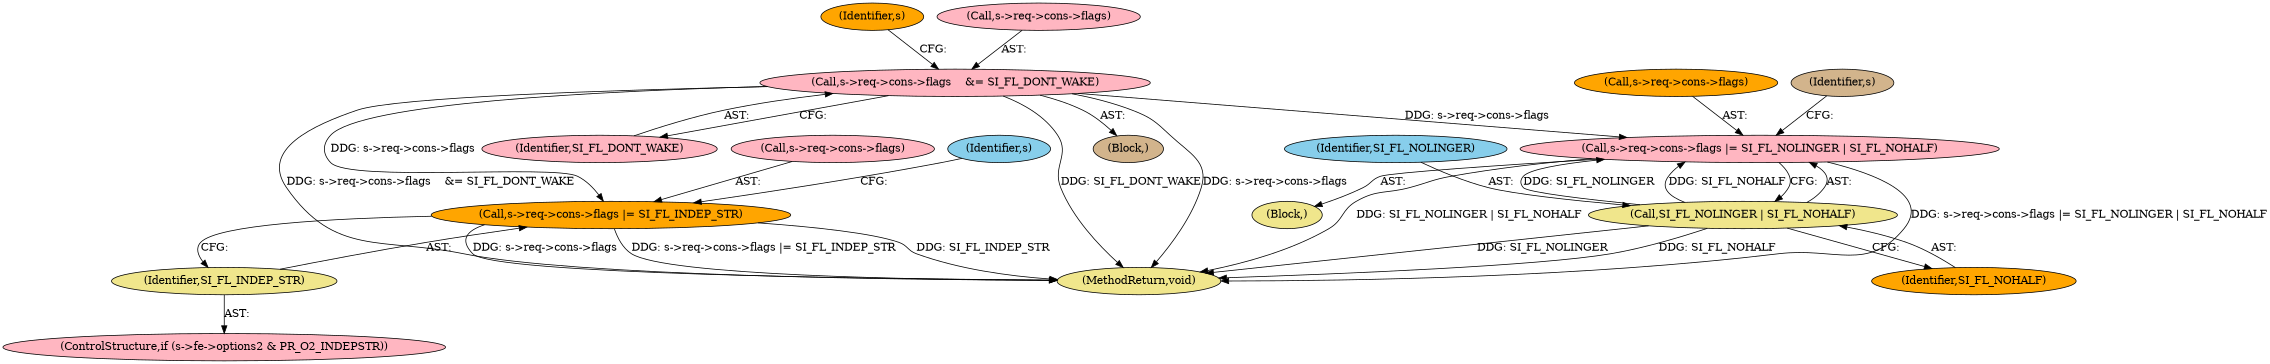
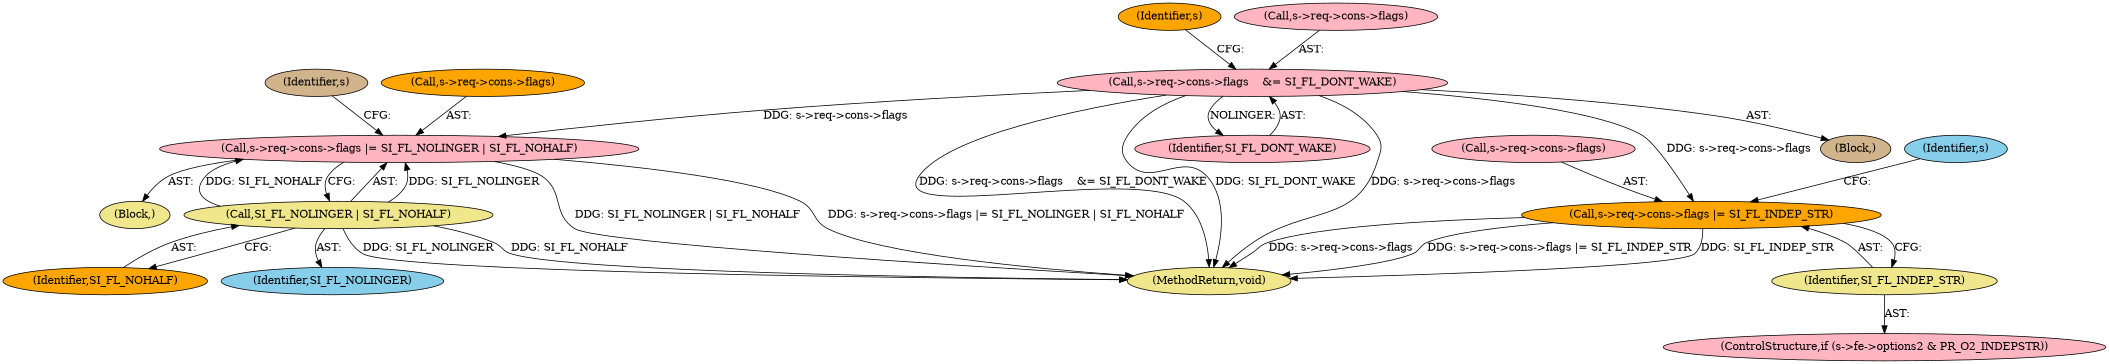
edge "(Call,s->req->cons->flags    &= SI_FL_DONT_WAKE)" -> "(Identifier,SI_FL_DONT_WAKE)": label "CFG: " -> "NOLINGER: "
edge "(Identifier,SI_FL_NOLINGER)" -> "(Call,SI_FL_NOLINGER | SI_FL_NOHALF)": reversed
